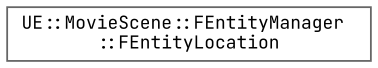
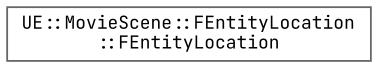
node "UE::MovieScene::FEntityManager ::FEntityLocation": label "UE::MovieScene::FEntityManager ::FEntityLocation" -> "UE::MovieScene::FEntityLocation ::FEntityLocation"
